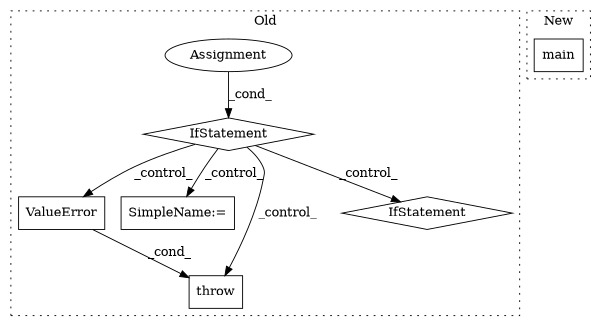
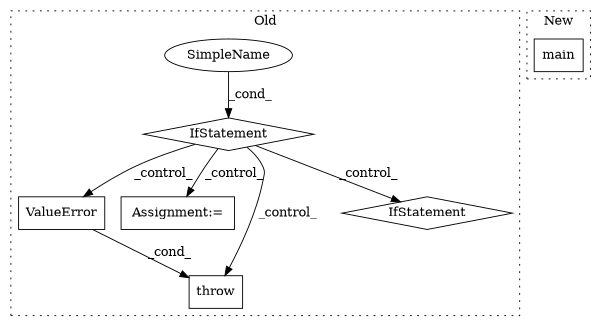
node "Assignment": label "Assignment" -> "SimpleName"
node "SimpleName:=": label "SimpleName:=" -> "Assignment:="
